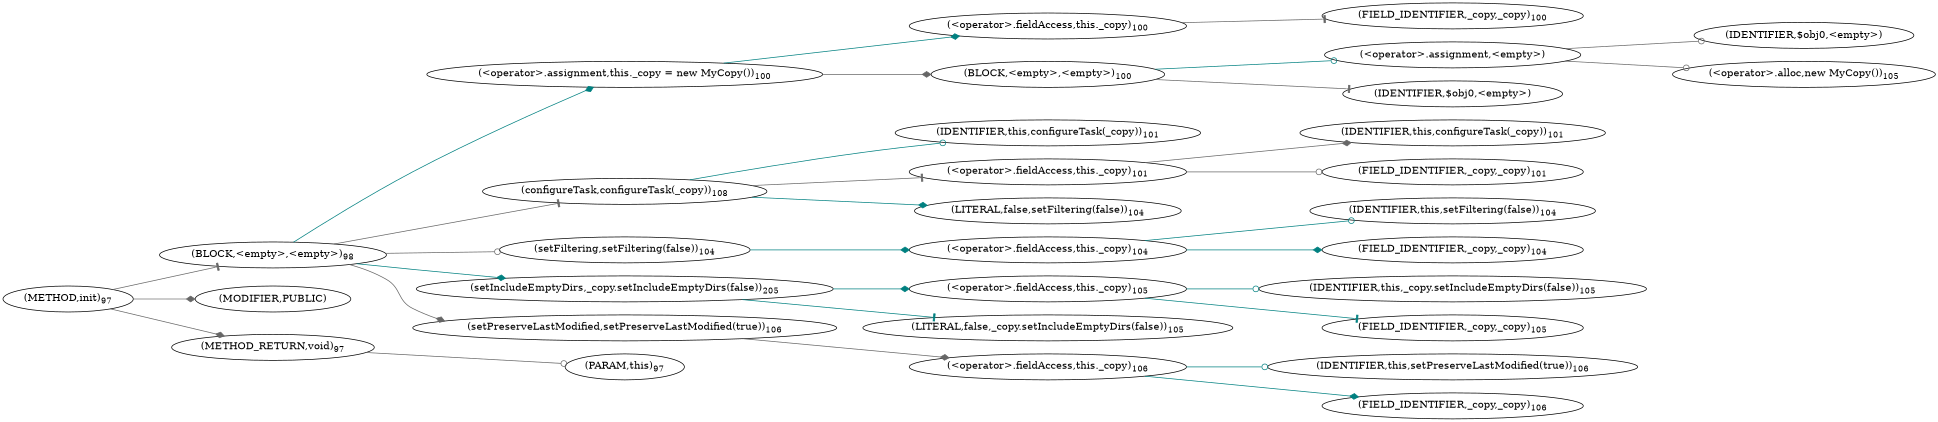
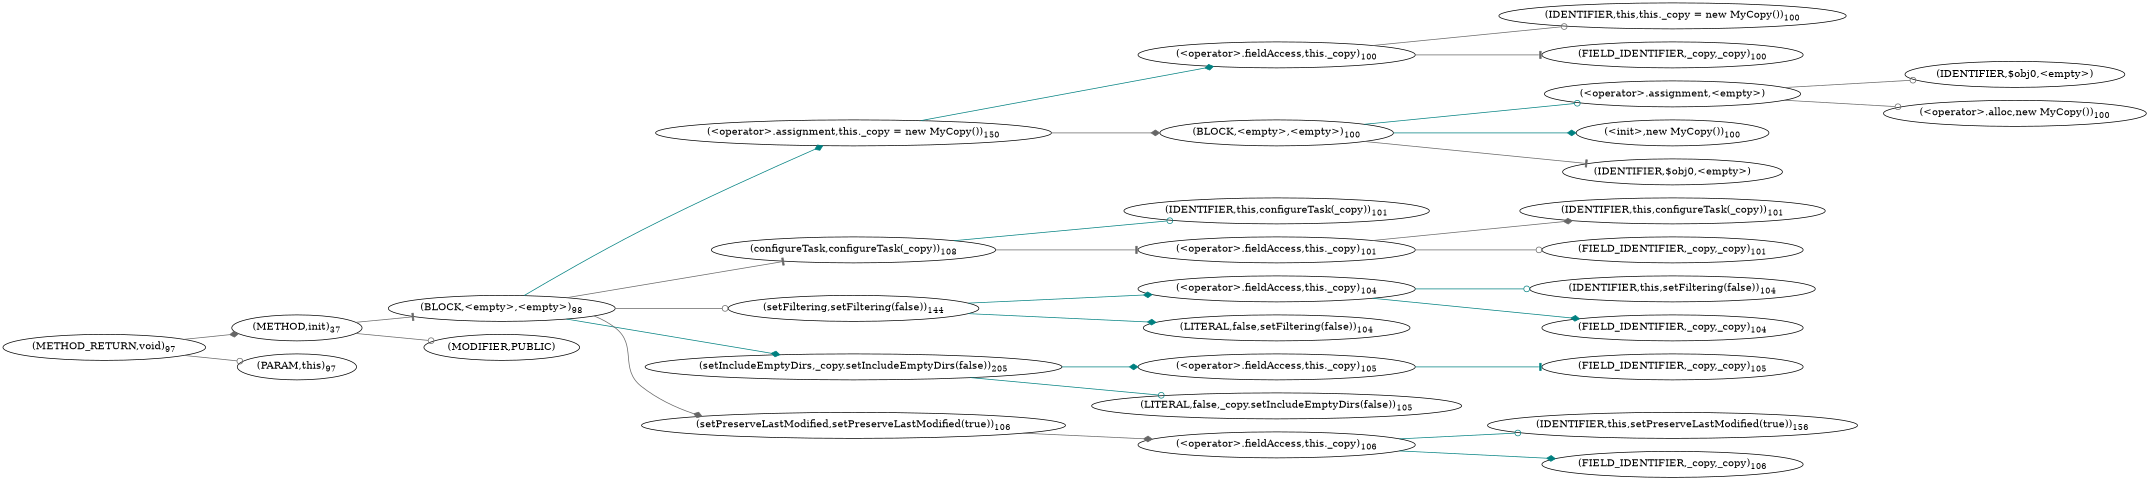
node "(IDENTIFIER,this,this._copy = new MyCopy())": added
node "(<operator>.assignment,this._copy = new MyCopy())": text "100" -> "150"
node "(<operator>.alloc,new MyCopy())": text "105" -> "100"
node "(<init>,new MyCopy())": added
edge "(configureTask,configureTask(_copy))" -> "(LITERAL,false,setFiltering(false))": now "(setFiltering,setFiltering(false))" -> "(LITERAL,false,setFiltering(false))"
node "(setFiltering,setFiltering(false))": text "104" -> "144"
node "(IDENTIFIER,this,_copy.setIncludeEmptyDirs(false))": removed
node "(METHOD,init)": text "97" -> "37"
edge "(METHOD,init)" -> "(MODIFIER,PUBLIC)": arrowhead diamond -> odot
edge "(setIncludeEmptyDirs,_copy.setIncludeEmptyDirs(false))" -> "(LITERAL,false,_copy.setIncludeEmptyDirs(false))": arrowhead tee -> odot
edge "(METHOD,init)" -> "(METHOD_RETURN,void)": reversed
node "(IDENTIFIER,this,setPreserveLastModified(true))": text "106" -> "156"
